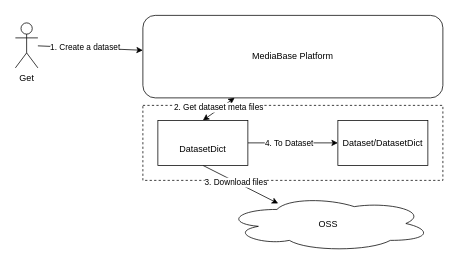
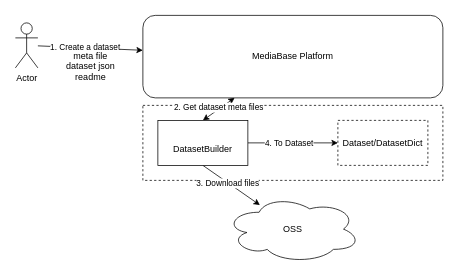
node "meta file dataset json readme": added
node "Get": label "Get" -> "Actor"
node "DatasetDict": label "DatasetDict" -> "DatasetBuilder"
node "Dataset/DatasetDict": style solid -> dashed
node "OSS": size 206x56 -> 135x68
